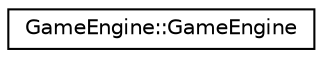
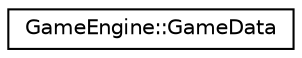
node "GameEngine::GameEngine": label "GameEngine::GameEngine" -> "GameEngine::GameData"
